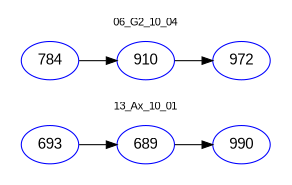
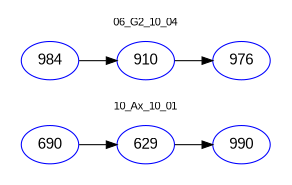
node "784": label "784" -> "984"
node "972": label "972" -> "976"
cluster "13_Ax_10_01": label "13_Ax_10_01" -> "10_Ax_10_01"
node "693": label "693" -> "690"
node "689": label "689" -> "629"
